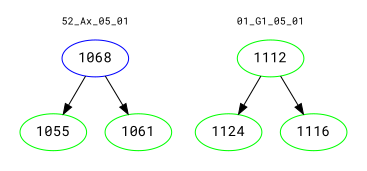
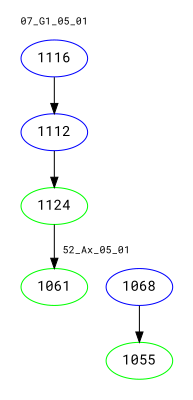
cluster "01_G1_05_01": label "01_G1_05_01" -> "07_G1_05_01"
node "1112": color green -> blue
edge "1068" -> "1061": now "1124" -> "1061"
edge "1112" -> "1116": reversed
node "1116": color green -> blue
